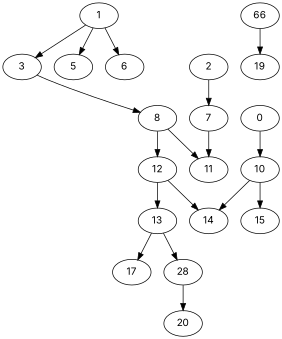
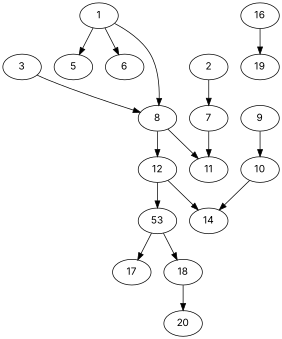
node "66": label "66" -> "16"
edge "1" -> "3": now "1" -> "8"
node "0": label "0" -> "9"
node "13": label "13" -> "53"
node "15": removed
node "28": label "28" -> "18"
